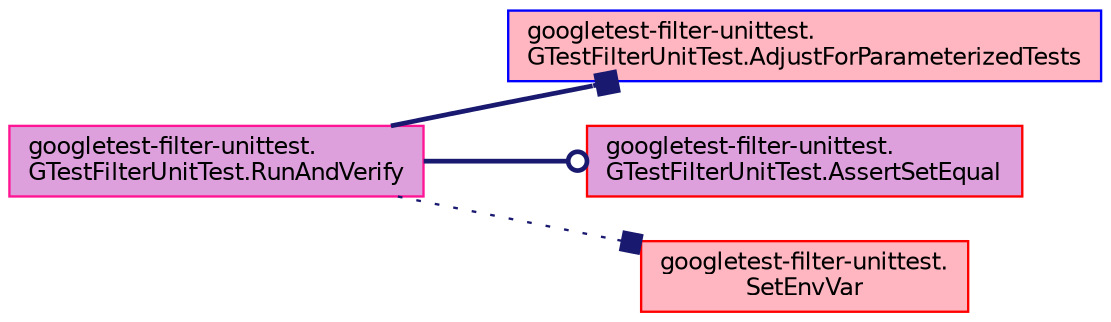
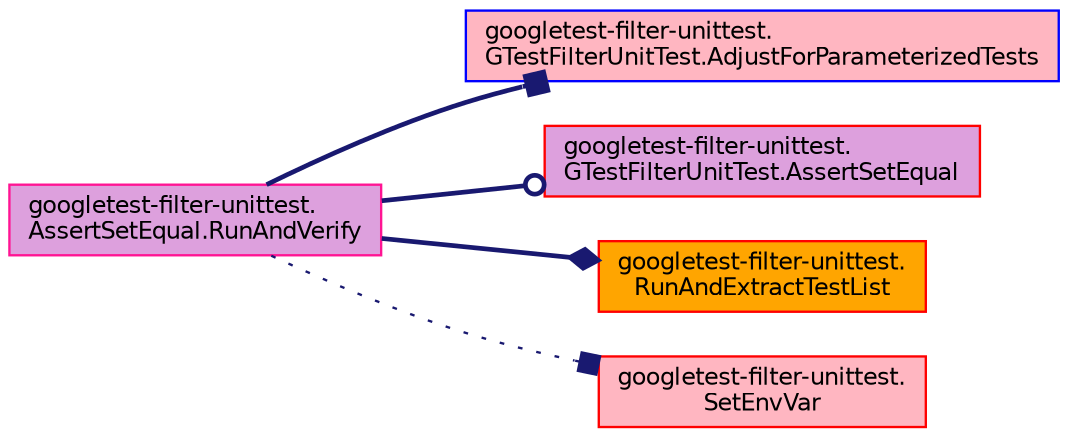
node "googletest-filter-unittest. GTestFilterUnitTest.RunAndVerify": label "googletest-filter-unittest. GTestFilterUnitTest.RunAndVerify" -> "googletest-filter-unittest. AssertSetEqual.RunAndVerify"
node "googletest-filter-unittest. RunAndExtractTestList": added
